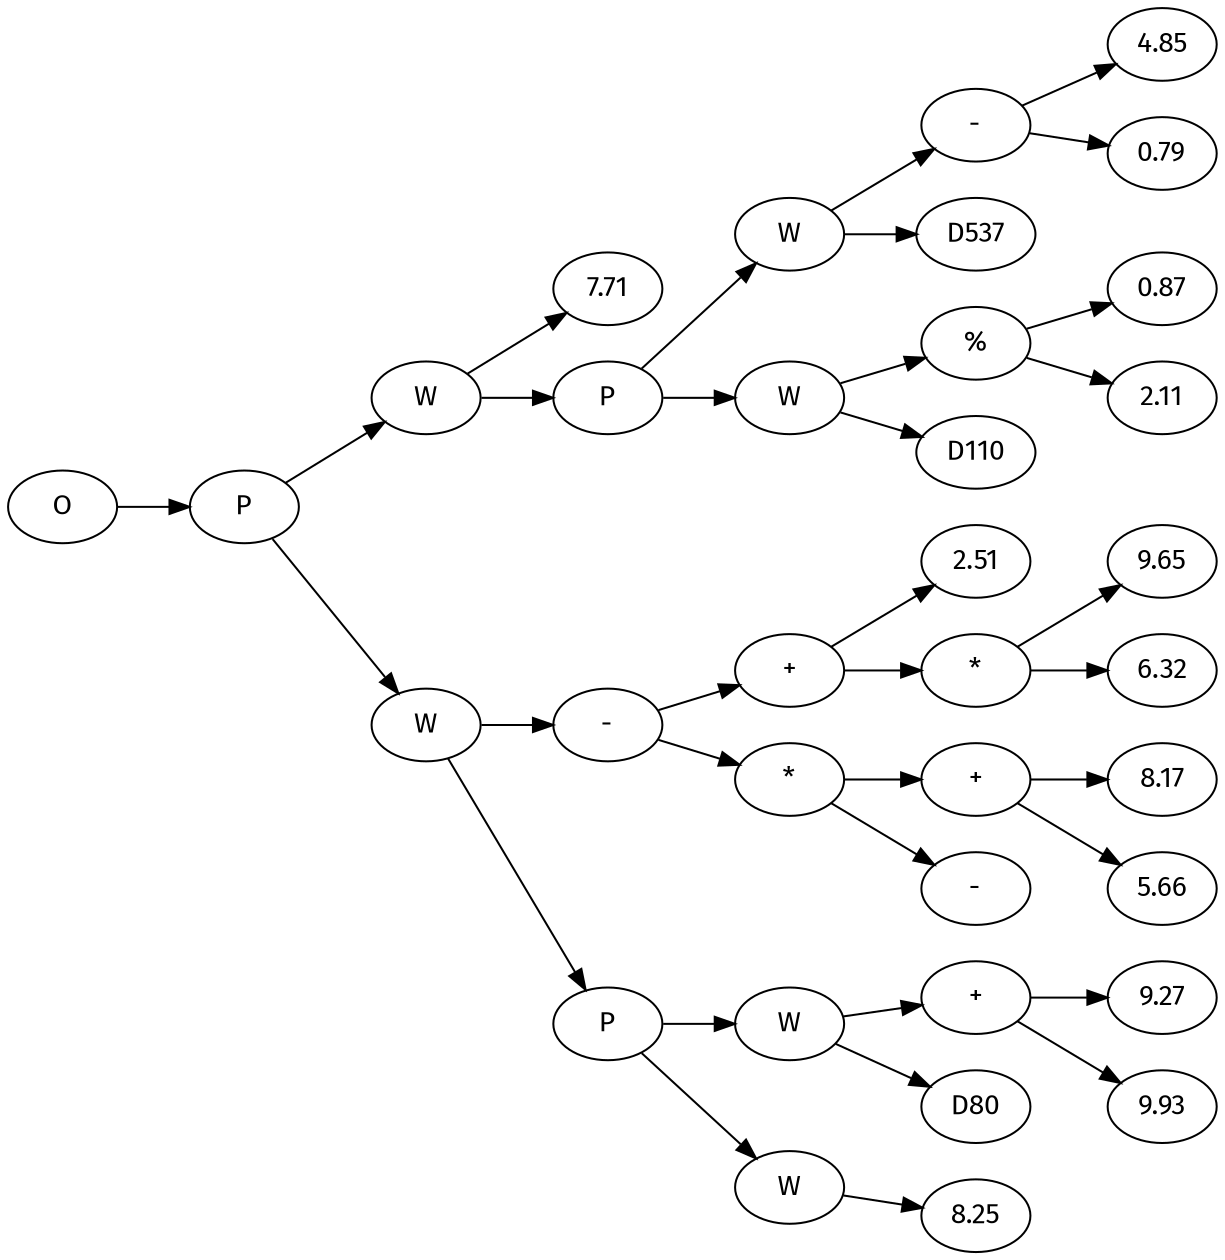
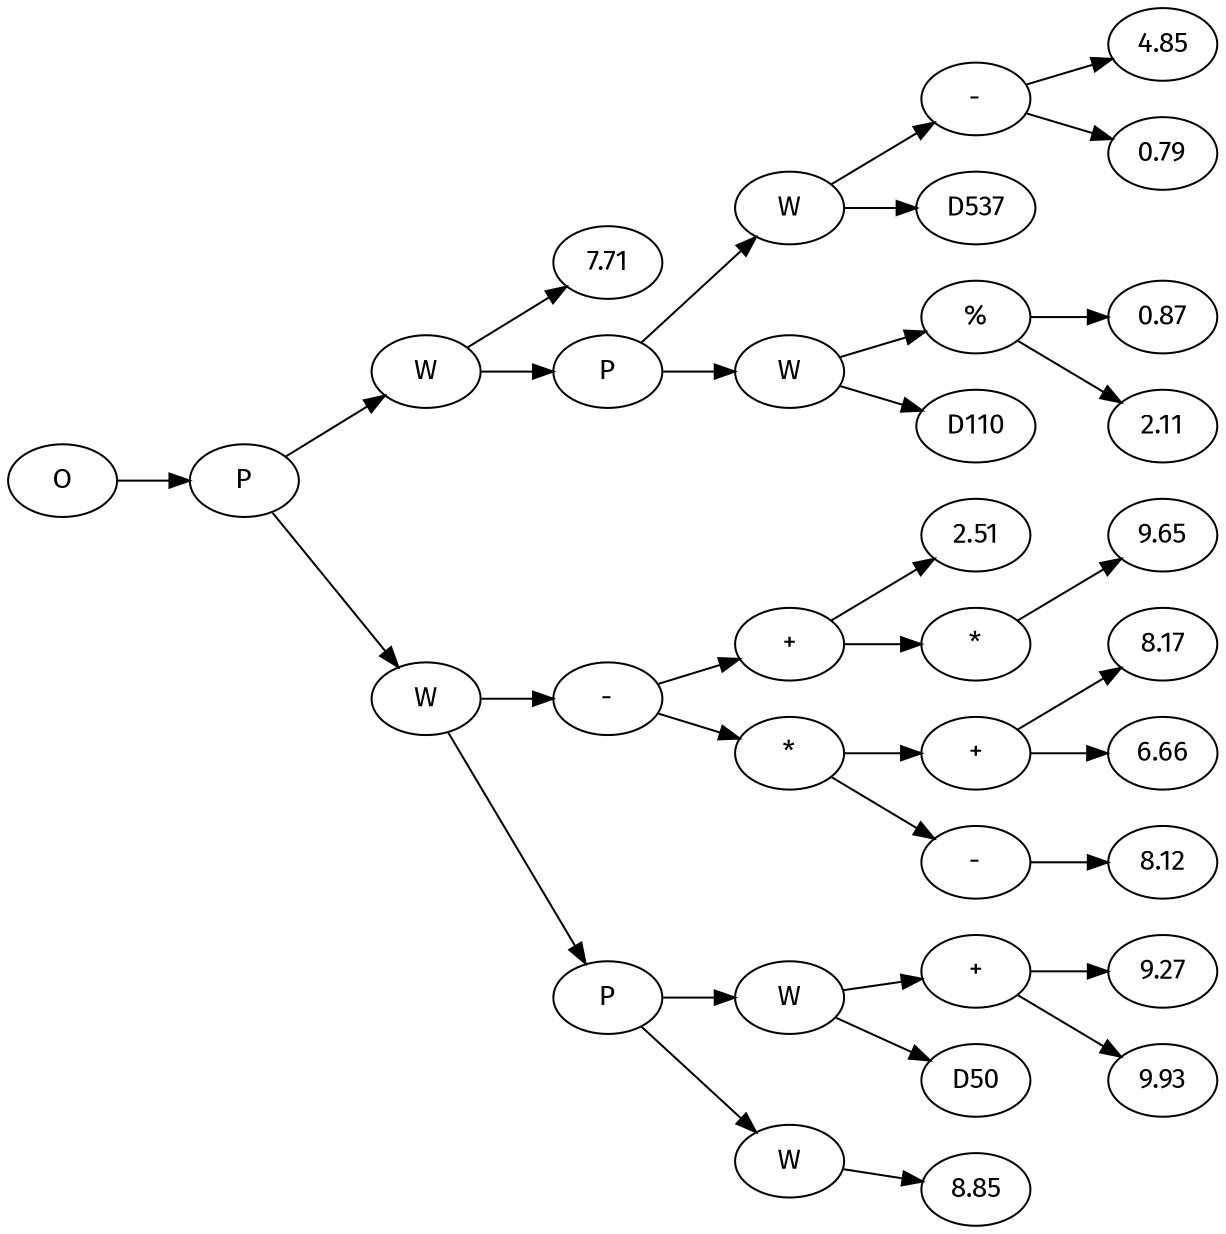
node "6.32": removed
node "8.12": added
node "5.66": label "5.66" -> "6.66"
node "D80": label "D80" -> "D50"
node "8.25": label "8.25" -> "8.85"
